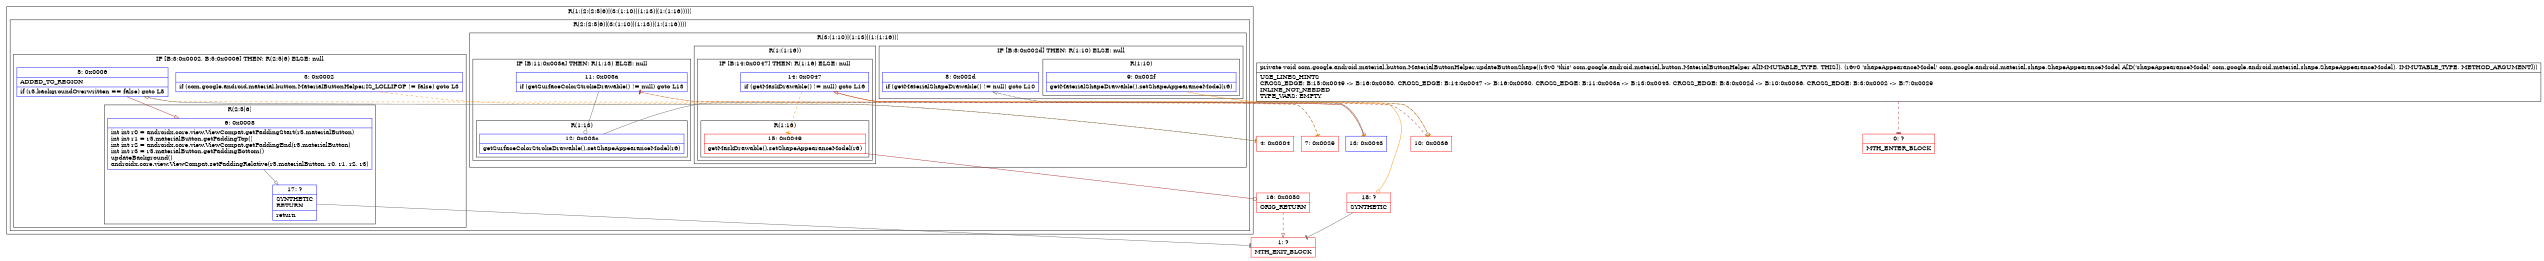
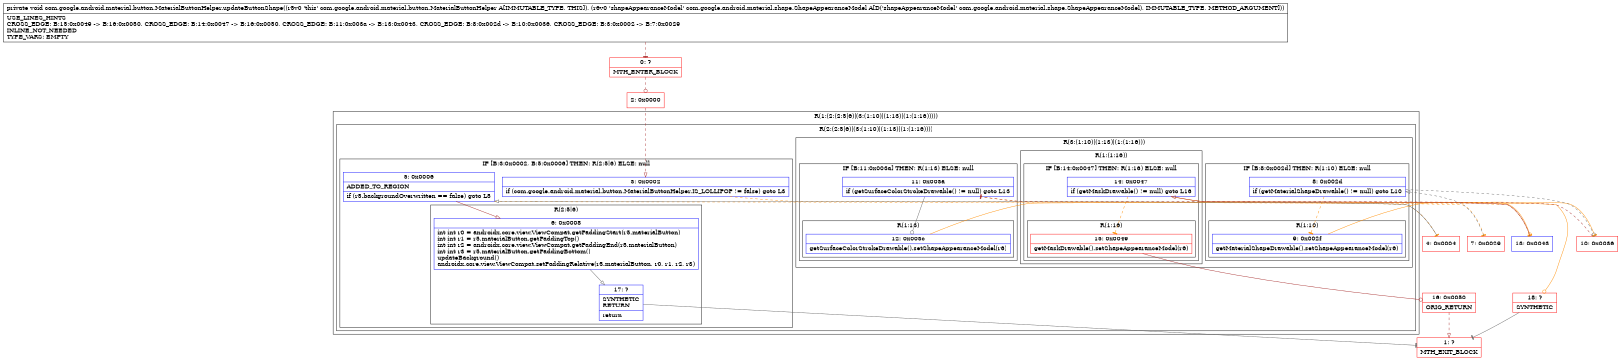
node "2: 0x0000": added
edge "12: 0x003c" -> "13: 0x0043": color gray40 -> darkorange
edge "8: 0x002d" -> "9: 0x002f": added
